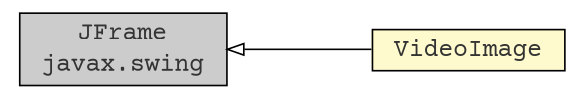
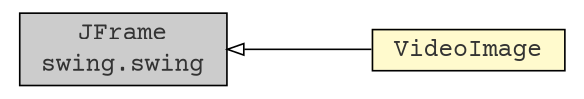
node "JFrame": text "javax.swing" -> "swing.swing"
